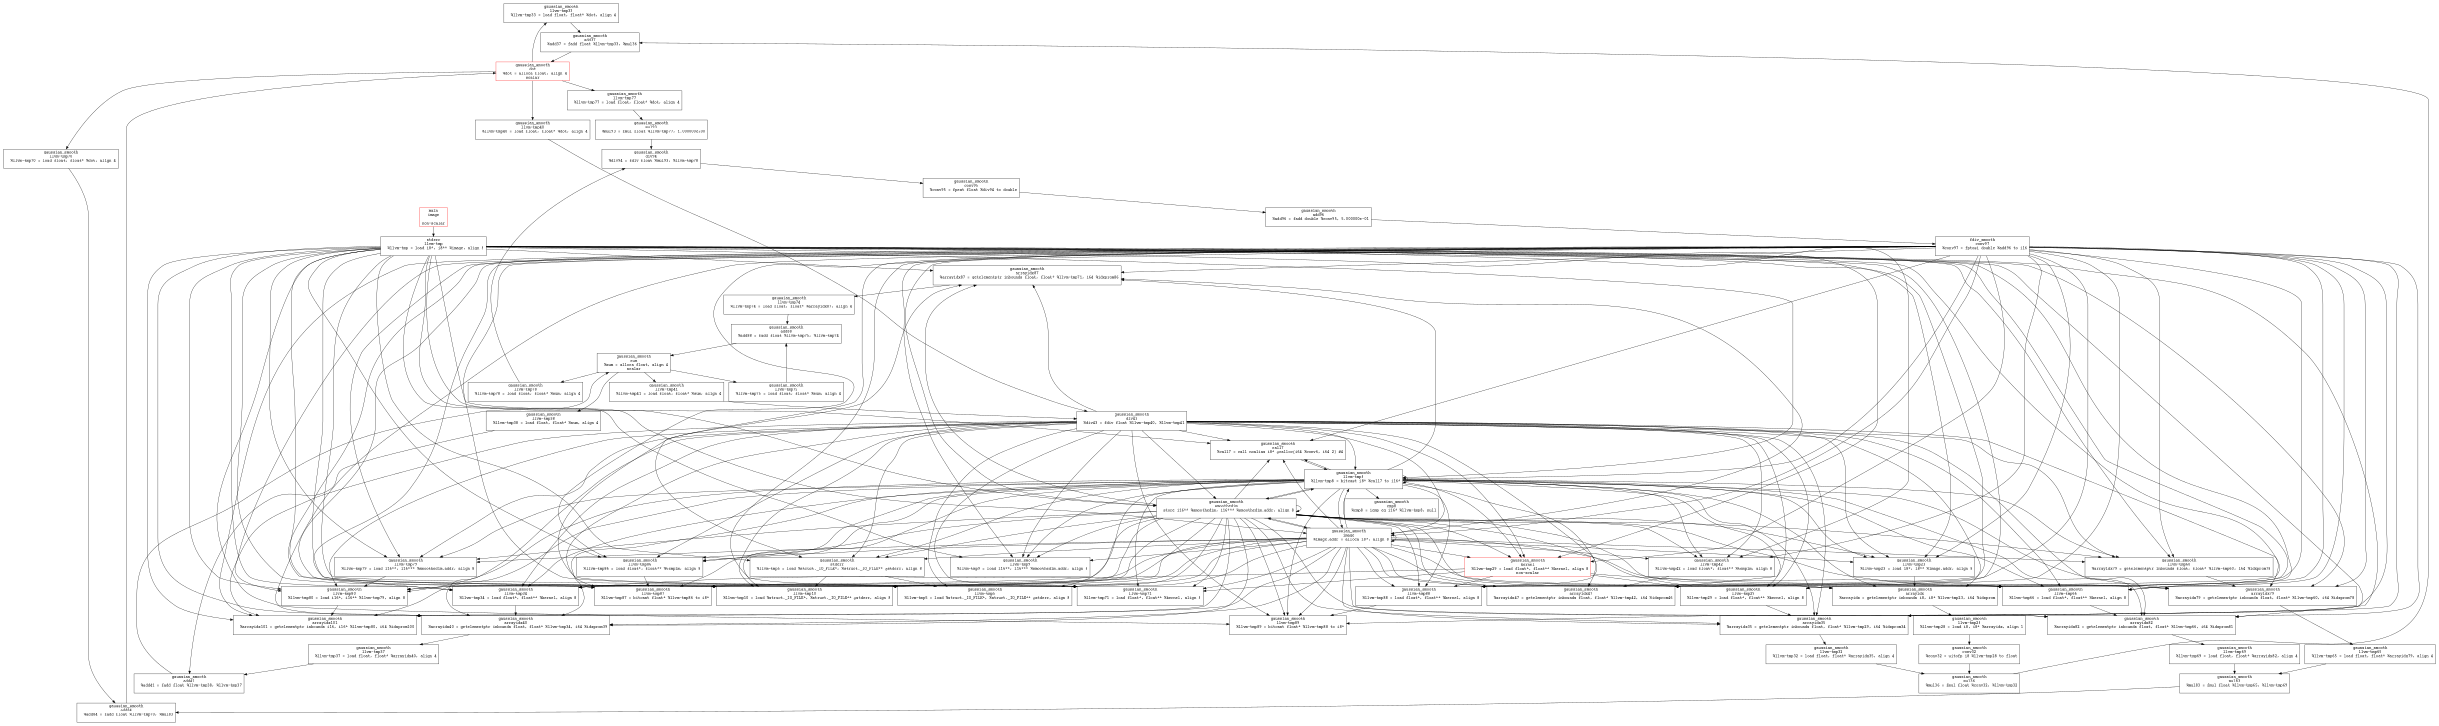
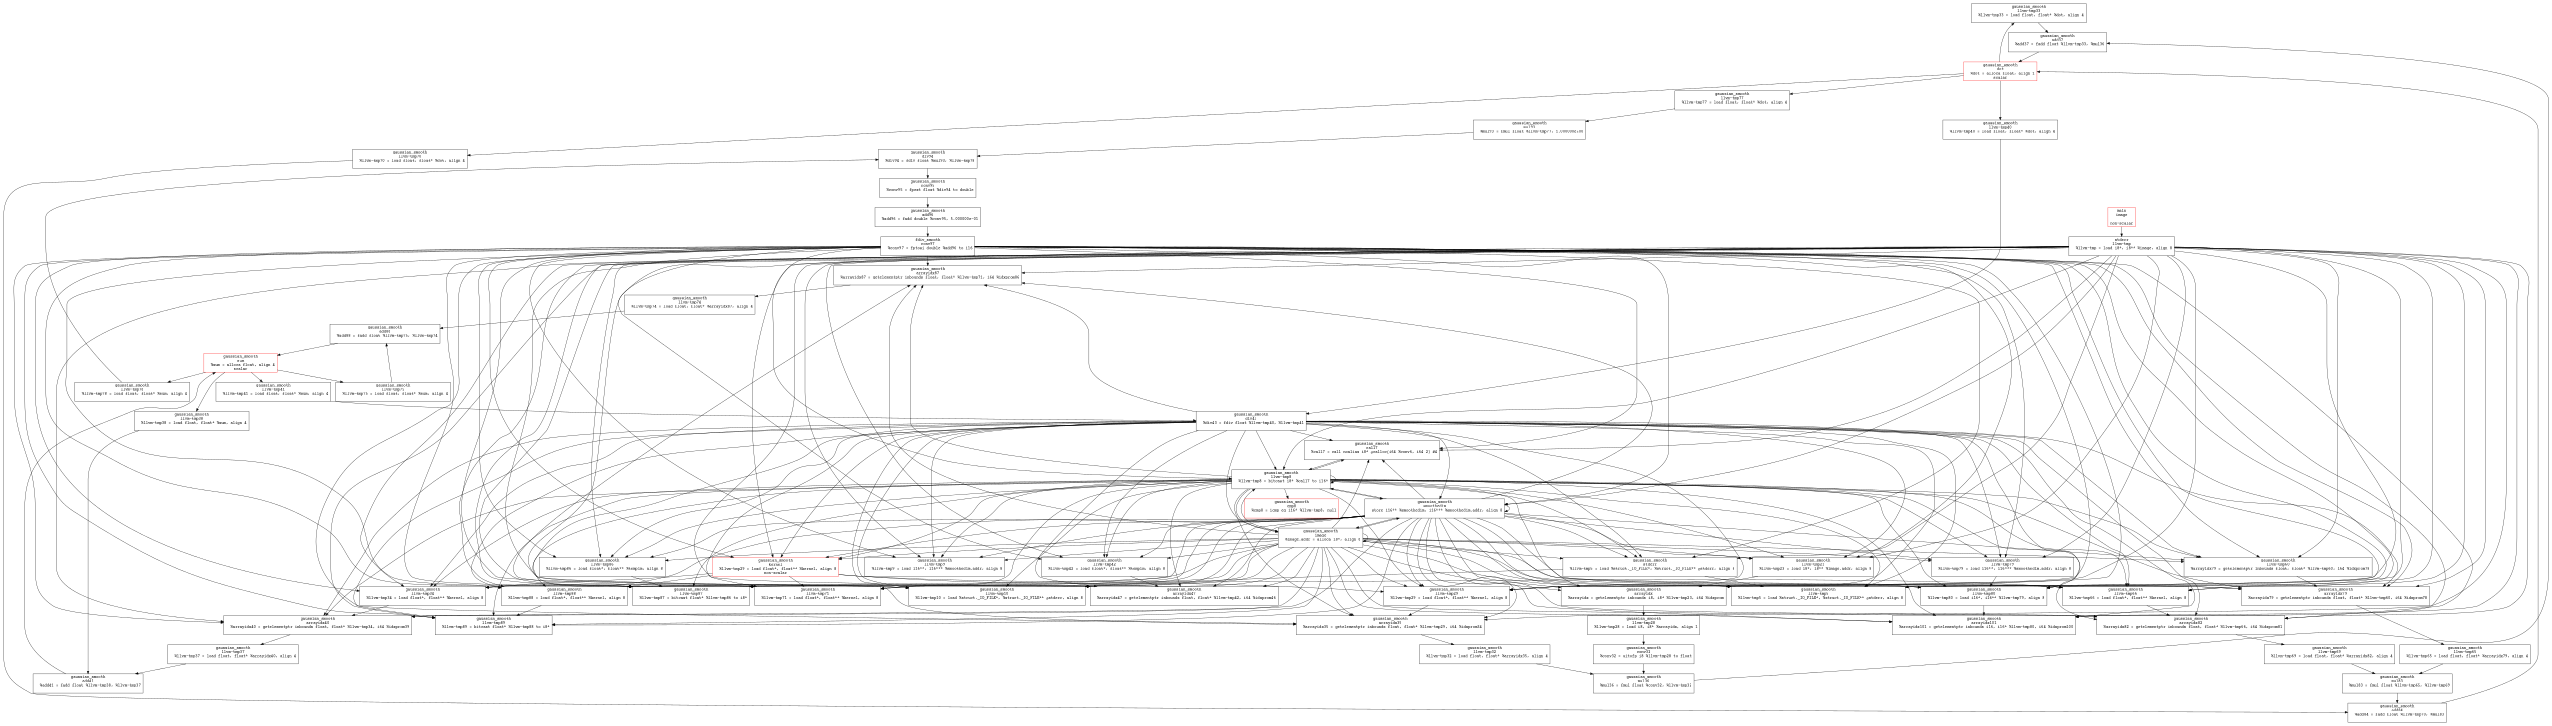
node "gaussian_smooth dot %dot = alloca float, align 4 scalar": label "gaussian_smooth dot %dot = alloca float, align 4 scalar" -> "gaussian_smooth dot %dot = alloca float, align 1 scalar"
node "gaussian_smooth sum %sum = alloca float, align 4 scalar": color black -> red
edge "stderr llvm-tmp %llvm-tmp = load i8*, i8** %image, align 8" -> "gaussian_smooth image %image.addr = alloca i8*, align 8": removed
edge "fdiv_smooth conv97 %conv97 = fptosi double %add96 to i16" -> "gaussian_smooth image %image.addr = alloca i8*, align 8": removed
node "gaussian_smooth cmp8 %cmp8 = icmp eq i16* %llvm-tmp8, null": color black -> red
